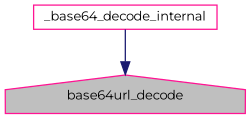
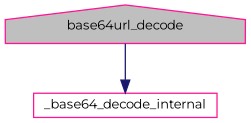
edge "_base64_decode_internal" -> "base64url_decode": reversed
